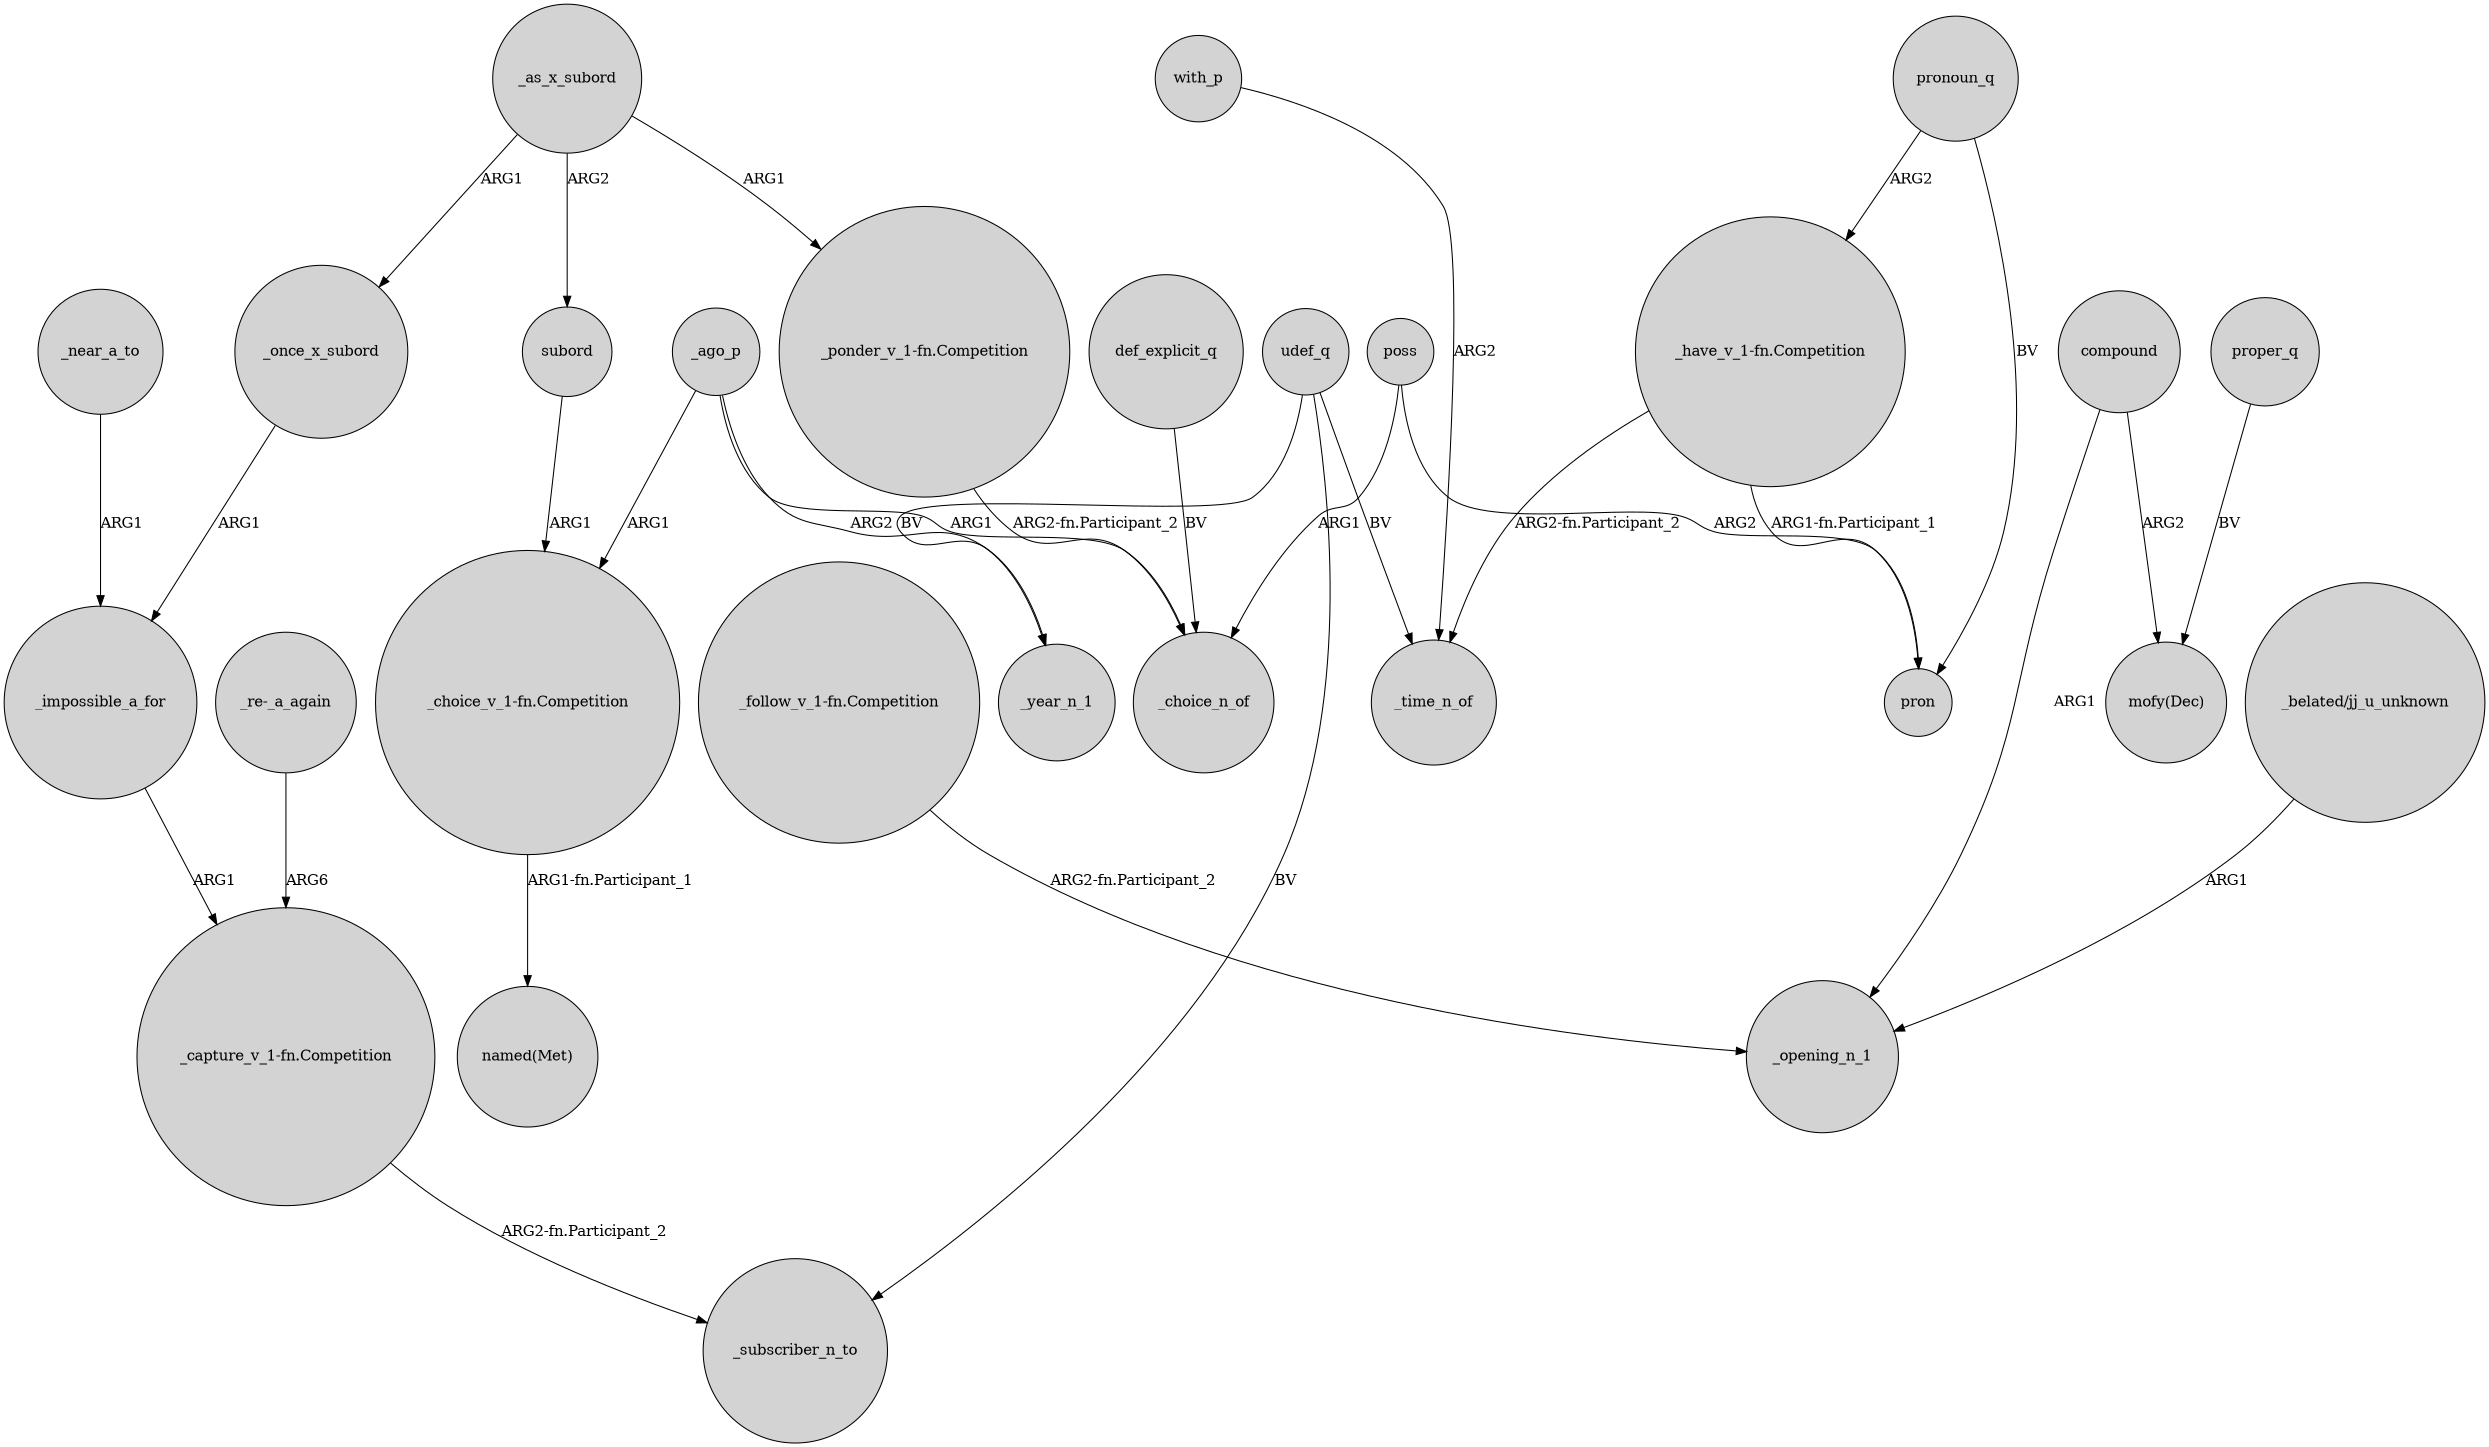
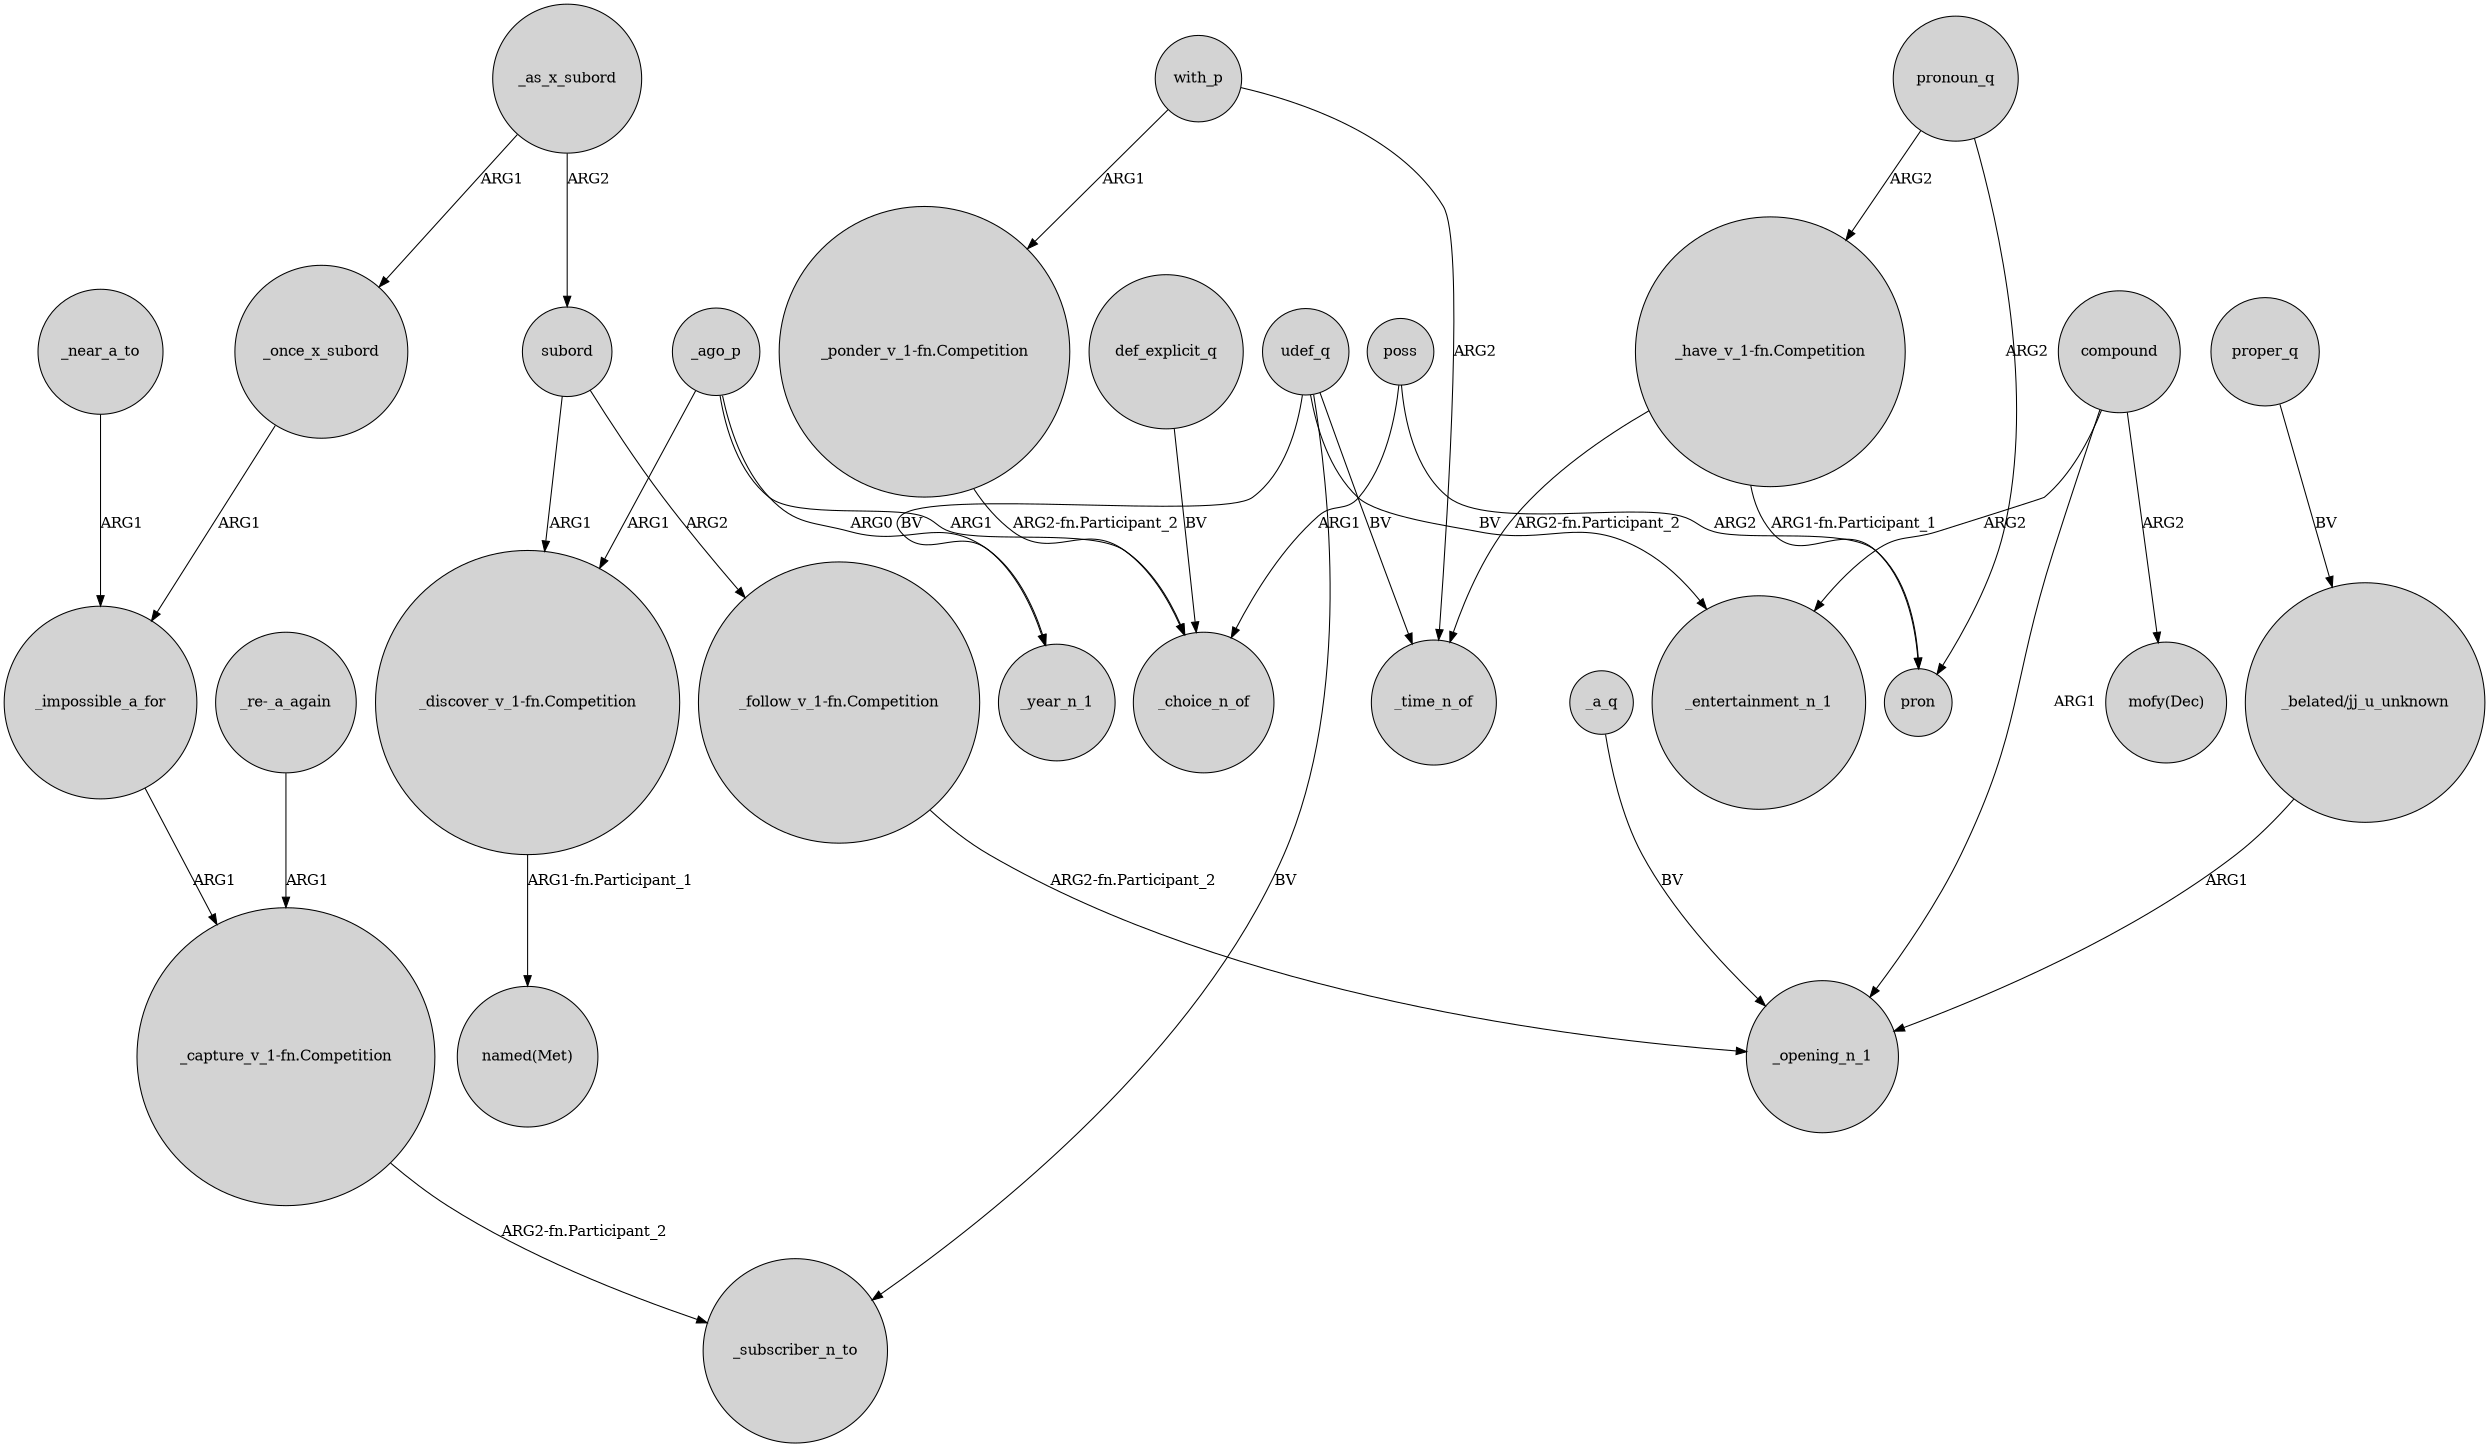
edge "_as_x_subord" -> "_ponder_v_1-fn.Competition": now "with_p" -> "_ponder_v_1-fn.Competition"
edge "pronoun_q" -> "pron": label "BV" -> "ARG2"
edge "subord" -> "_follow_v_1-fn.Competition": added, label "ARG2"
edge "proper_q" -> "mofy(Dec)": now "proper_q" -> "_belated/jj_u_unknown"
edge "_ago_p" -> "_year_n_1": label "ARG2" -> "ARG0"
node "_choice_v_1-fn.Competition": label "_choice_v_1-fn.Competition" -> "_discover_v_1-fn.Competition"
node "_a_q": added
node "_entertainment_n_1": added
edge "_re-_a_again" -> "_capture_v_1-fn.Competition": label "ARG6" -> "ARG1"
